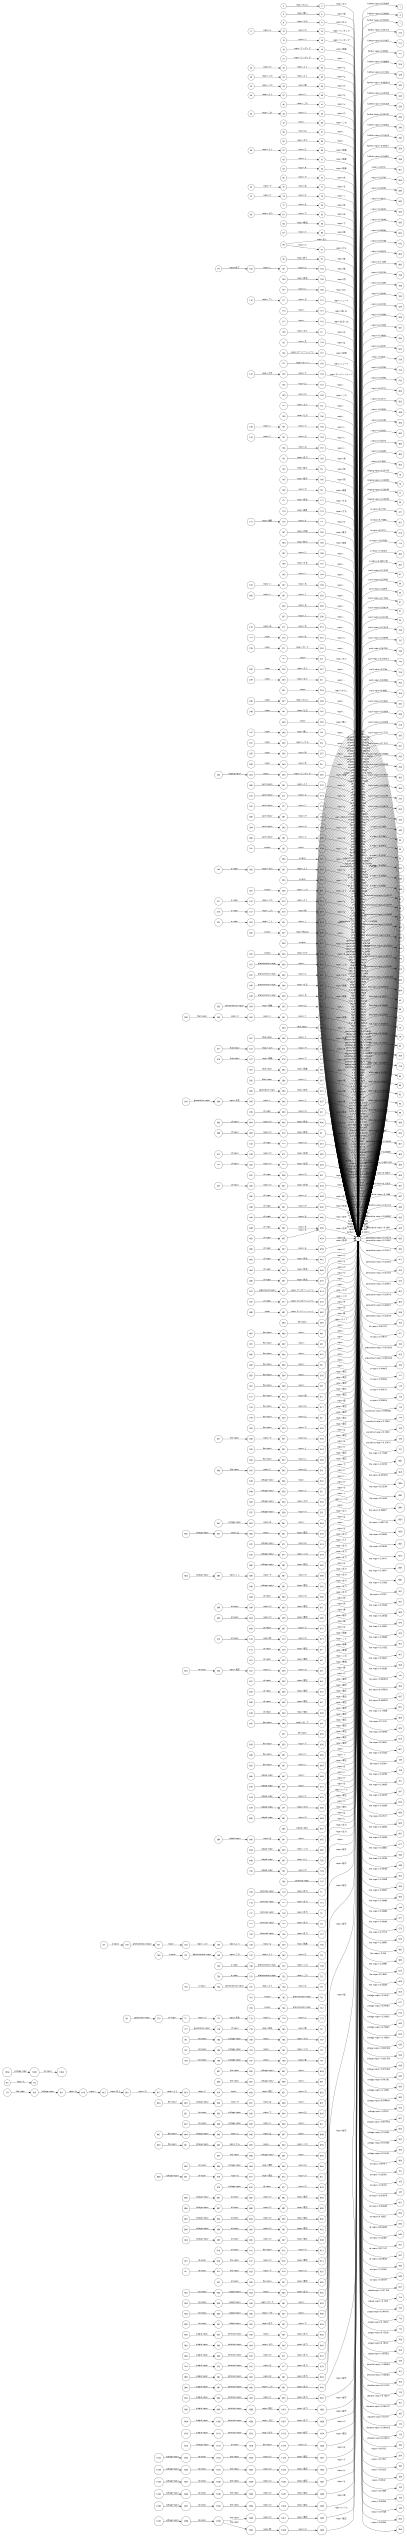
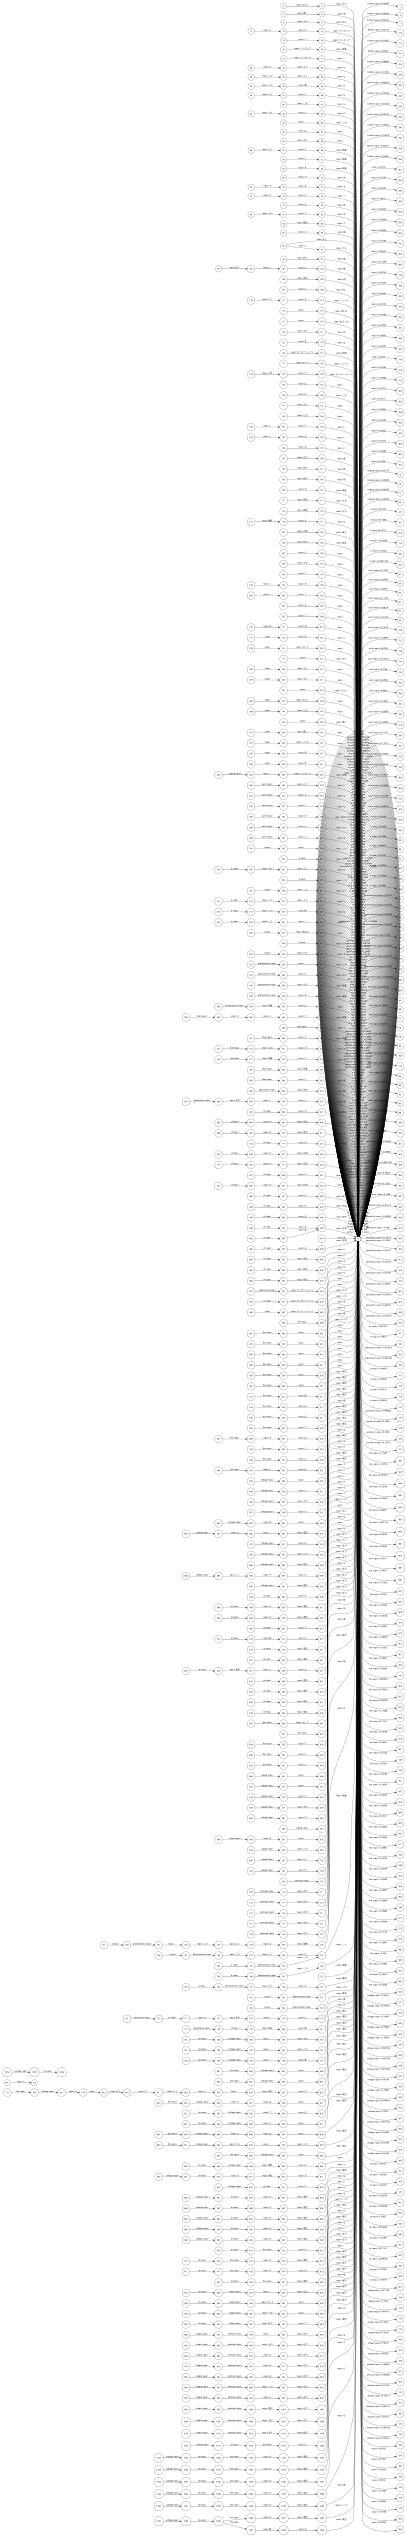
edge "752" -> "753": now "752" -> "743"
